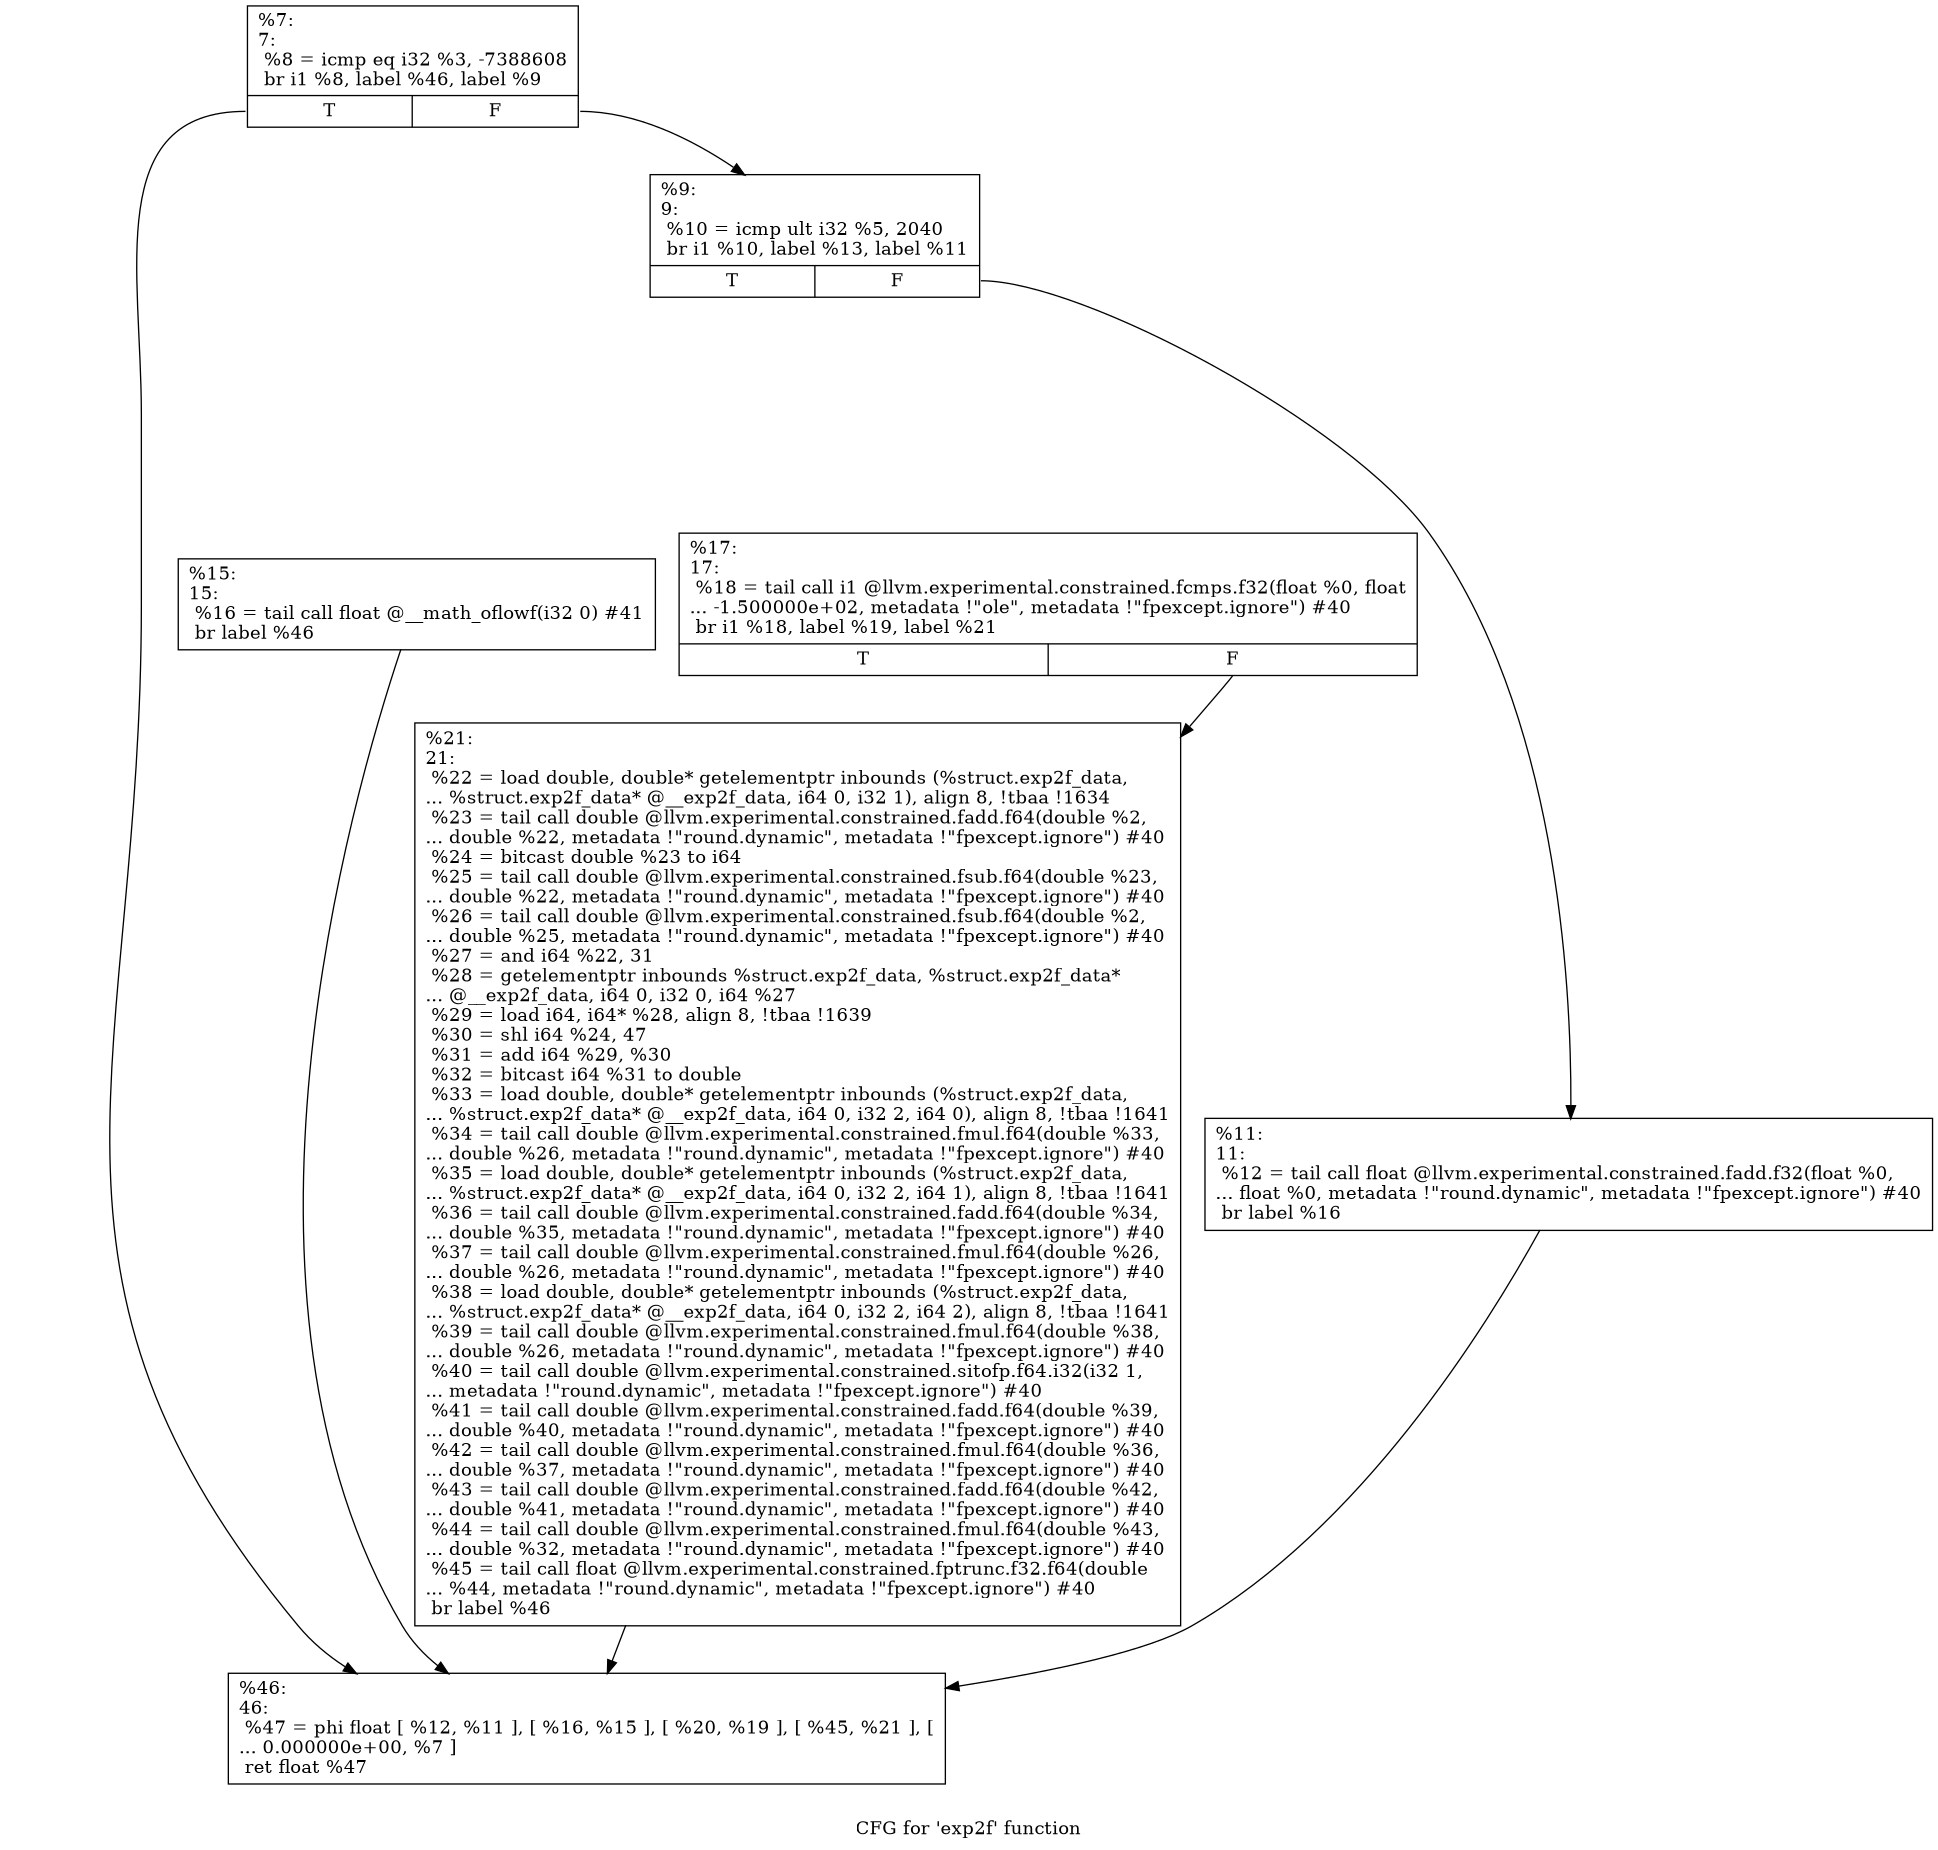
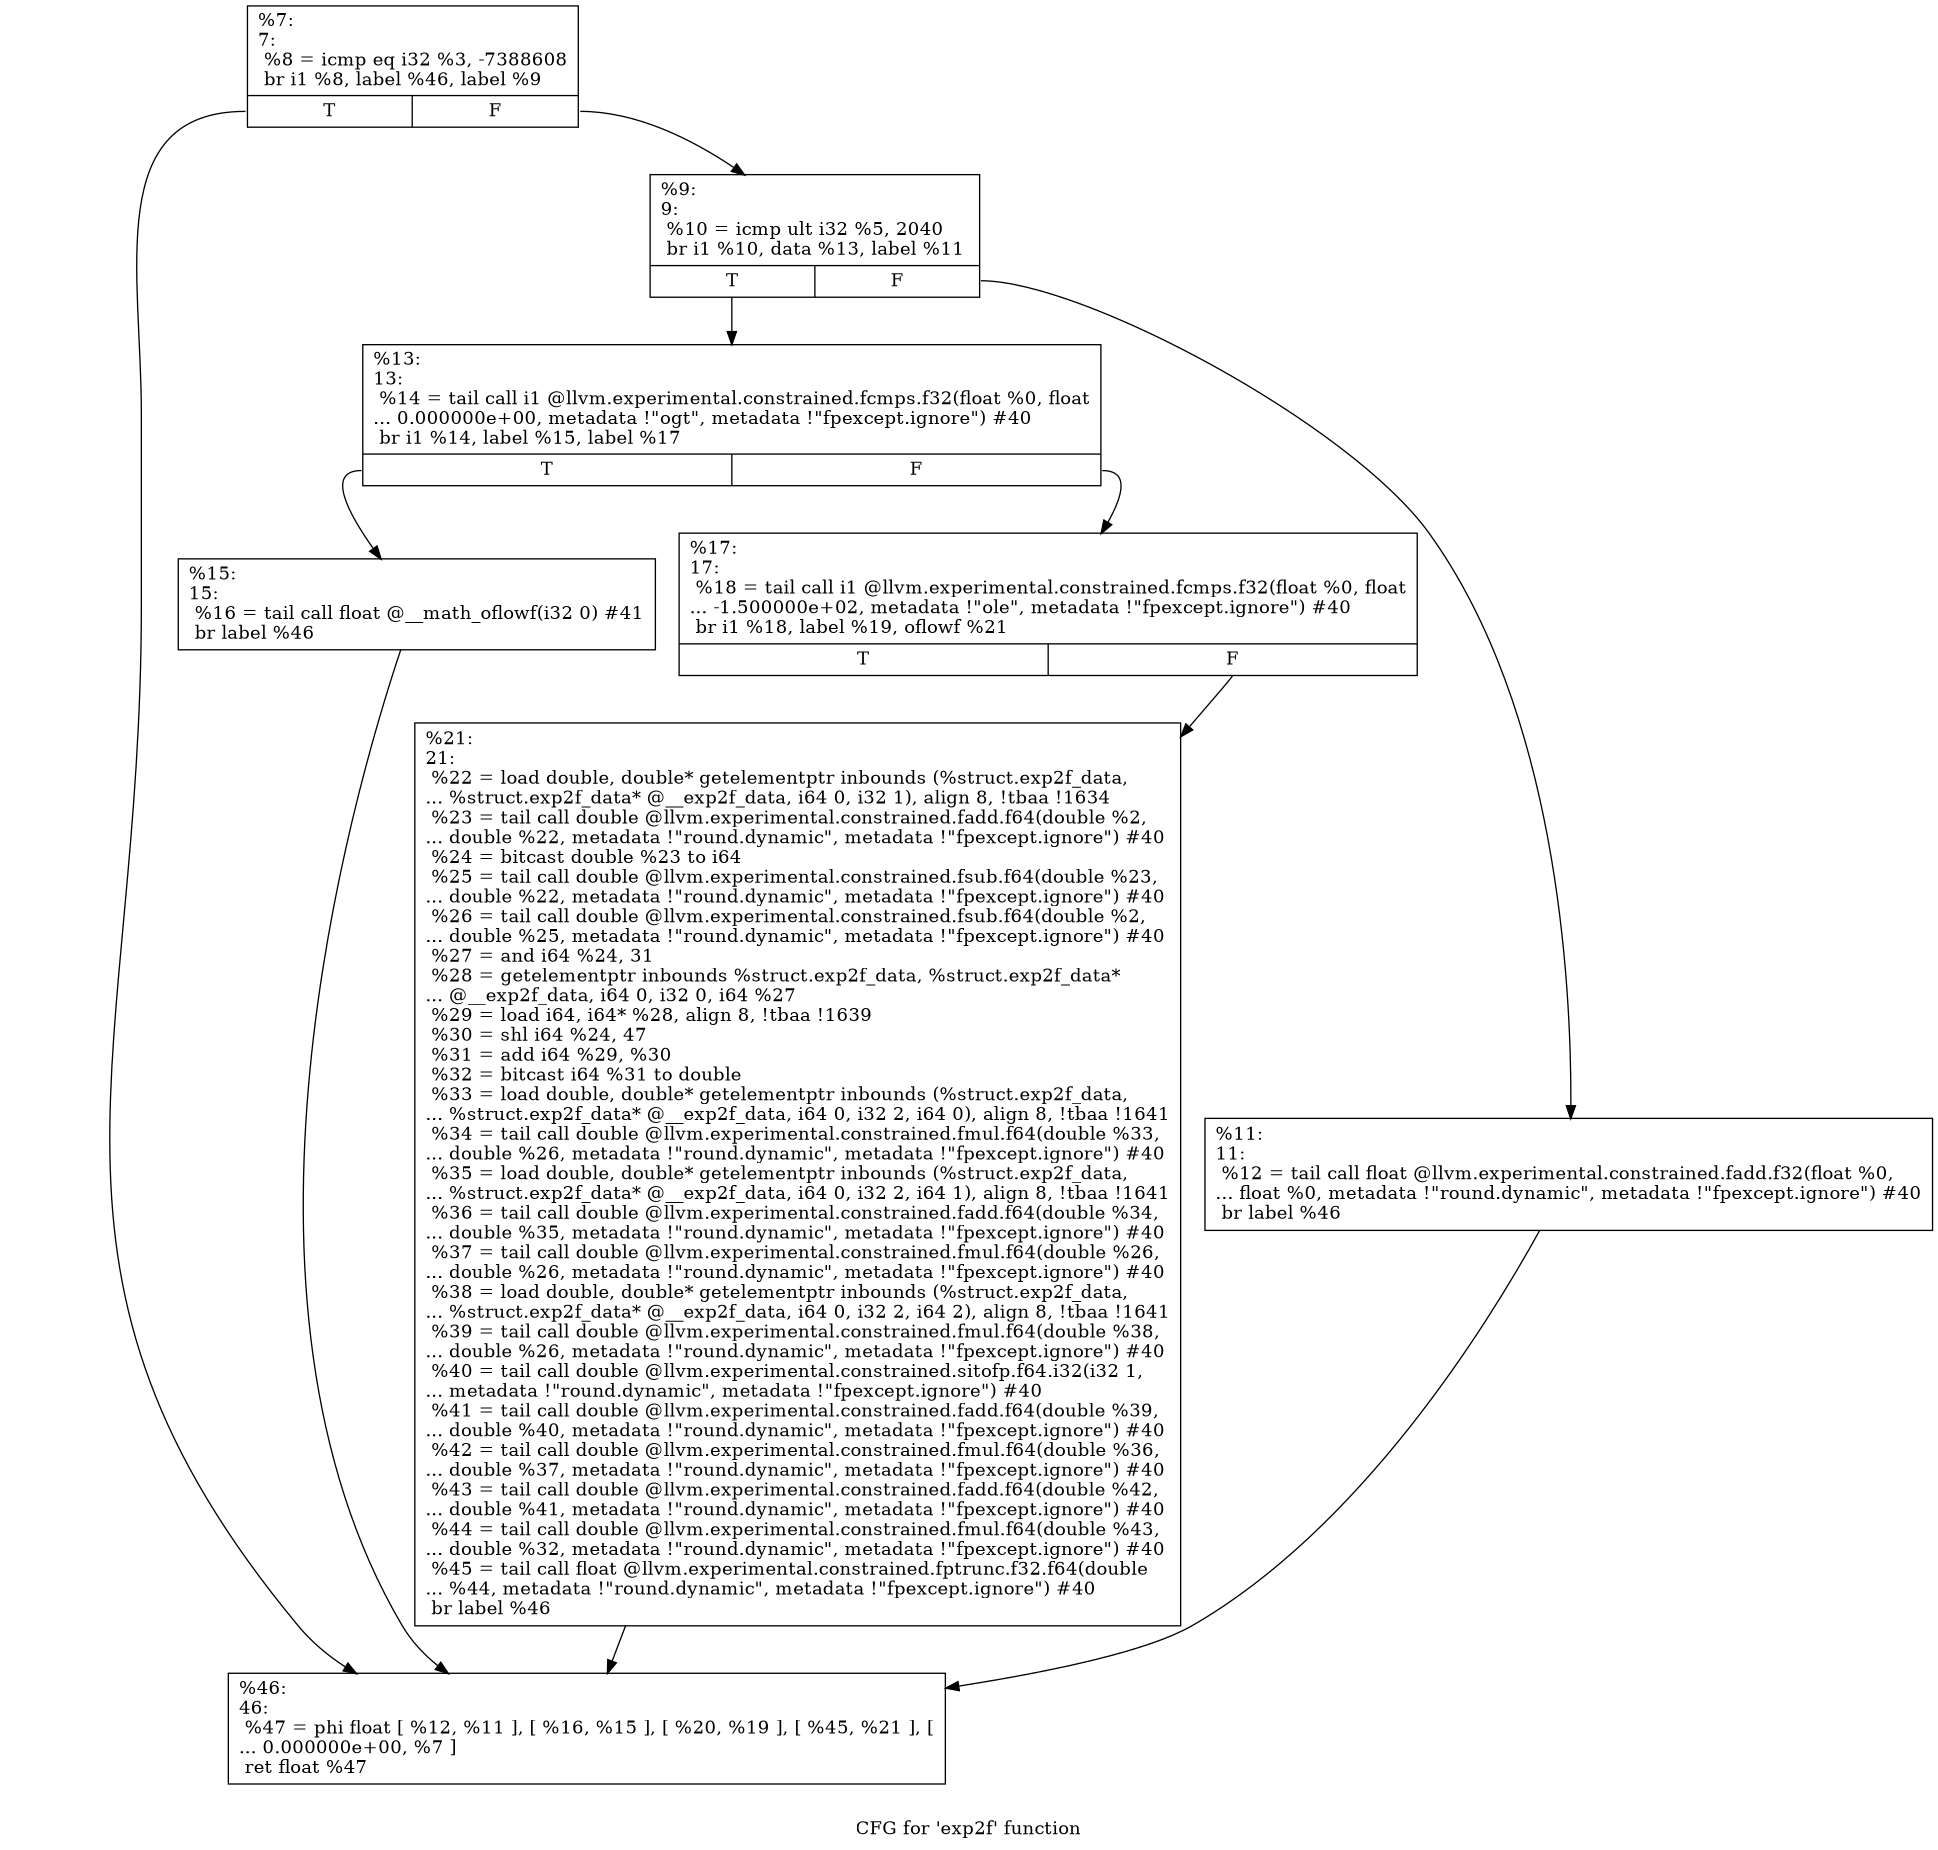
node "%9:": text "br i1 %10, label %13, label %11" -> "br i1 %10, data %13, label %11"
node "%13:": added
node "%17:": text "br i1 %18, label %19, label %21" -> "br i1 %18, label %19, oflowf %21"
node "%21:": text "%27 = and i64 %22, 31" -> "%27 = and i64 %24, 31"
node "%11:": text "br label %16" -> "br label %46"
